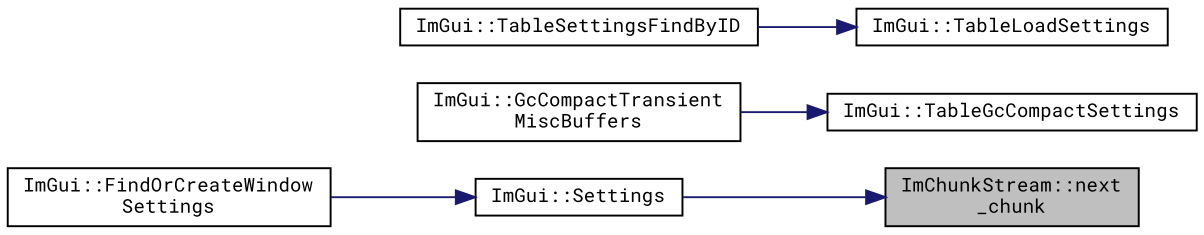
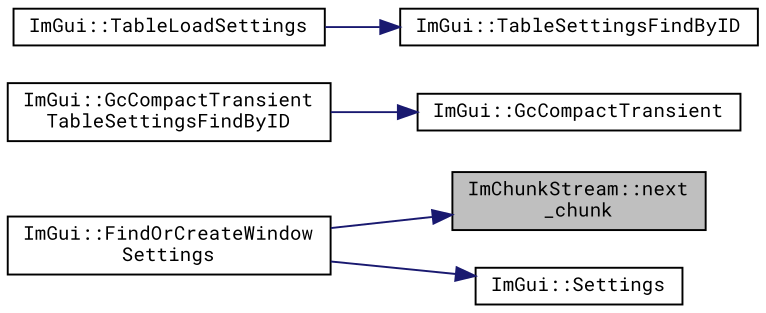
edge "ImGui::TableSettingsFindByID" -> "ImGui::TableLoadSettings": reversed
node "ImGui::GcCompactTransient MiscBuffers": label "ImGui::GcCompactTransient MiscBuffers" -> "ImGui::GcCompactTransient TableSettingsFindByID"
node "ImGui::TableGcCompactSettings": label "ImGui::TableGcCompactSettings" -> "ImGui::GcCompactTransient"
edge "ImGui::Settings" -> "ImChunkStream::next _chunk": now "ImGui::FindOrCreateWindow Settings" -> "ImChunkStream::next _chunk"
